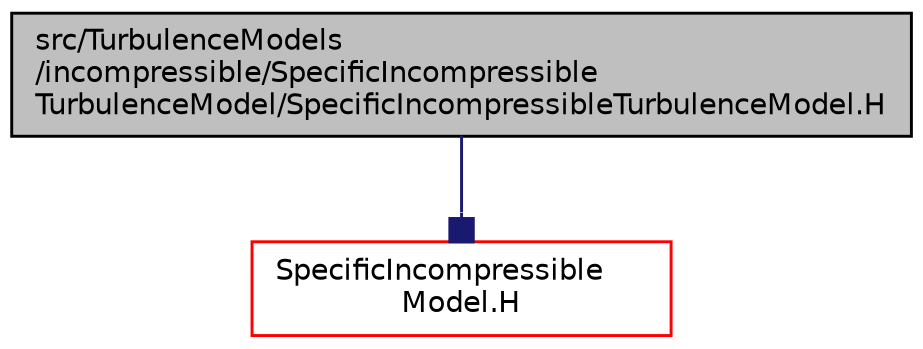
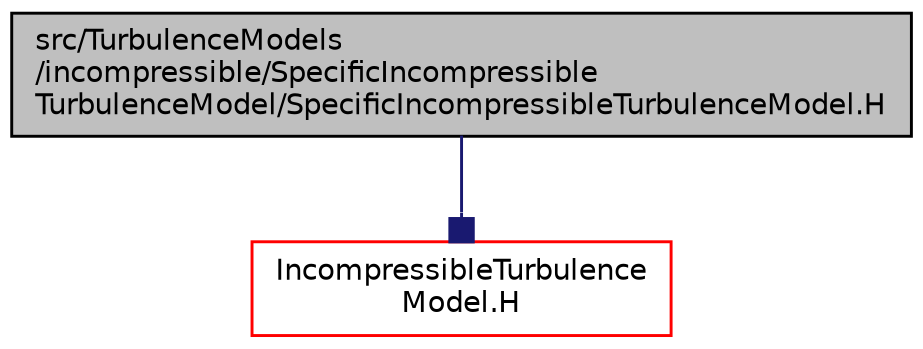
node "SpecificIncompressible Model.H": label "SpecificIncompressible Model.H" -> "IncompressibleTurbulence Model.H"
